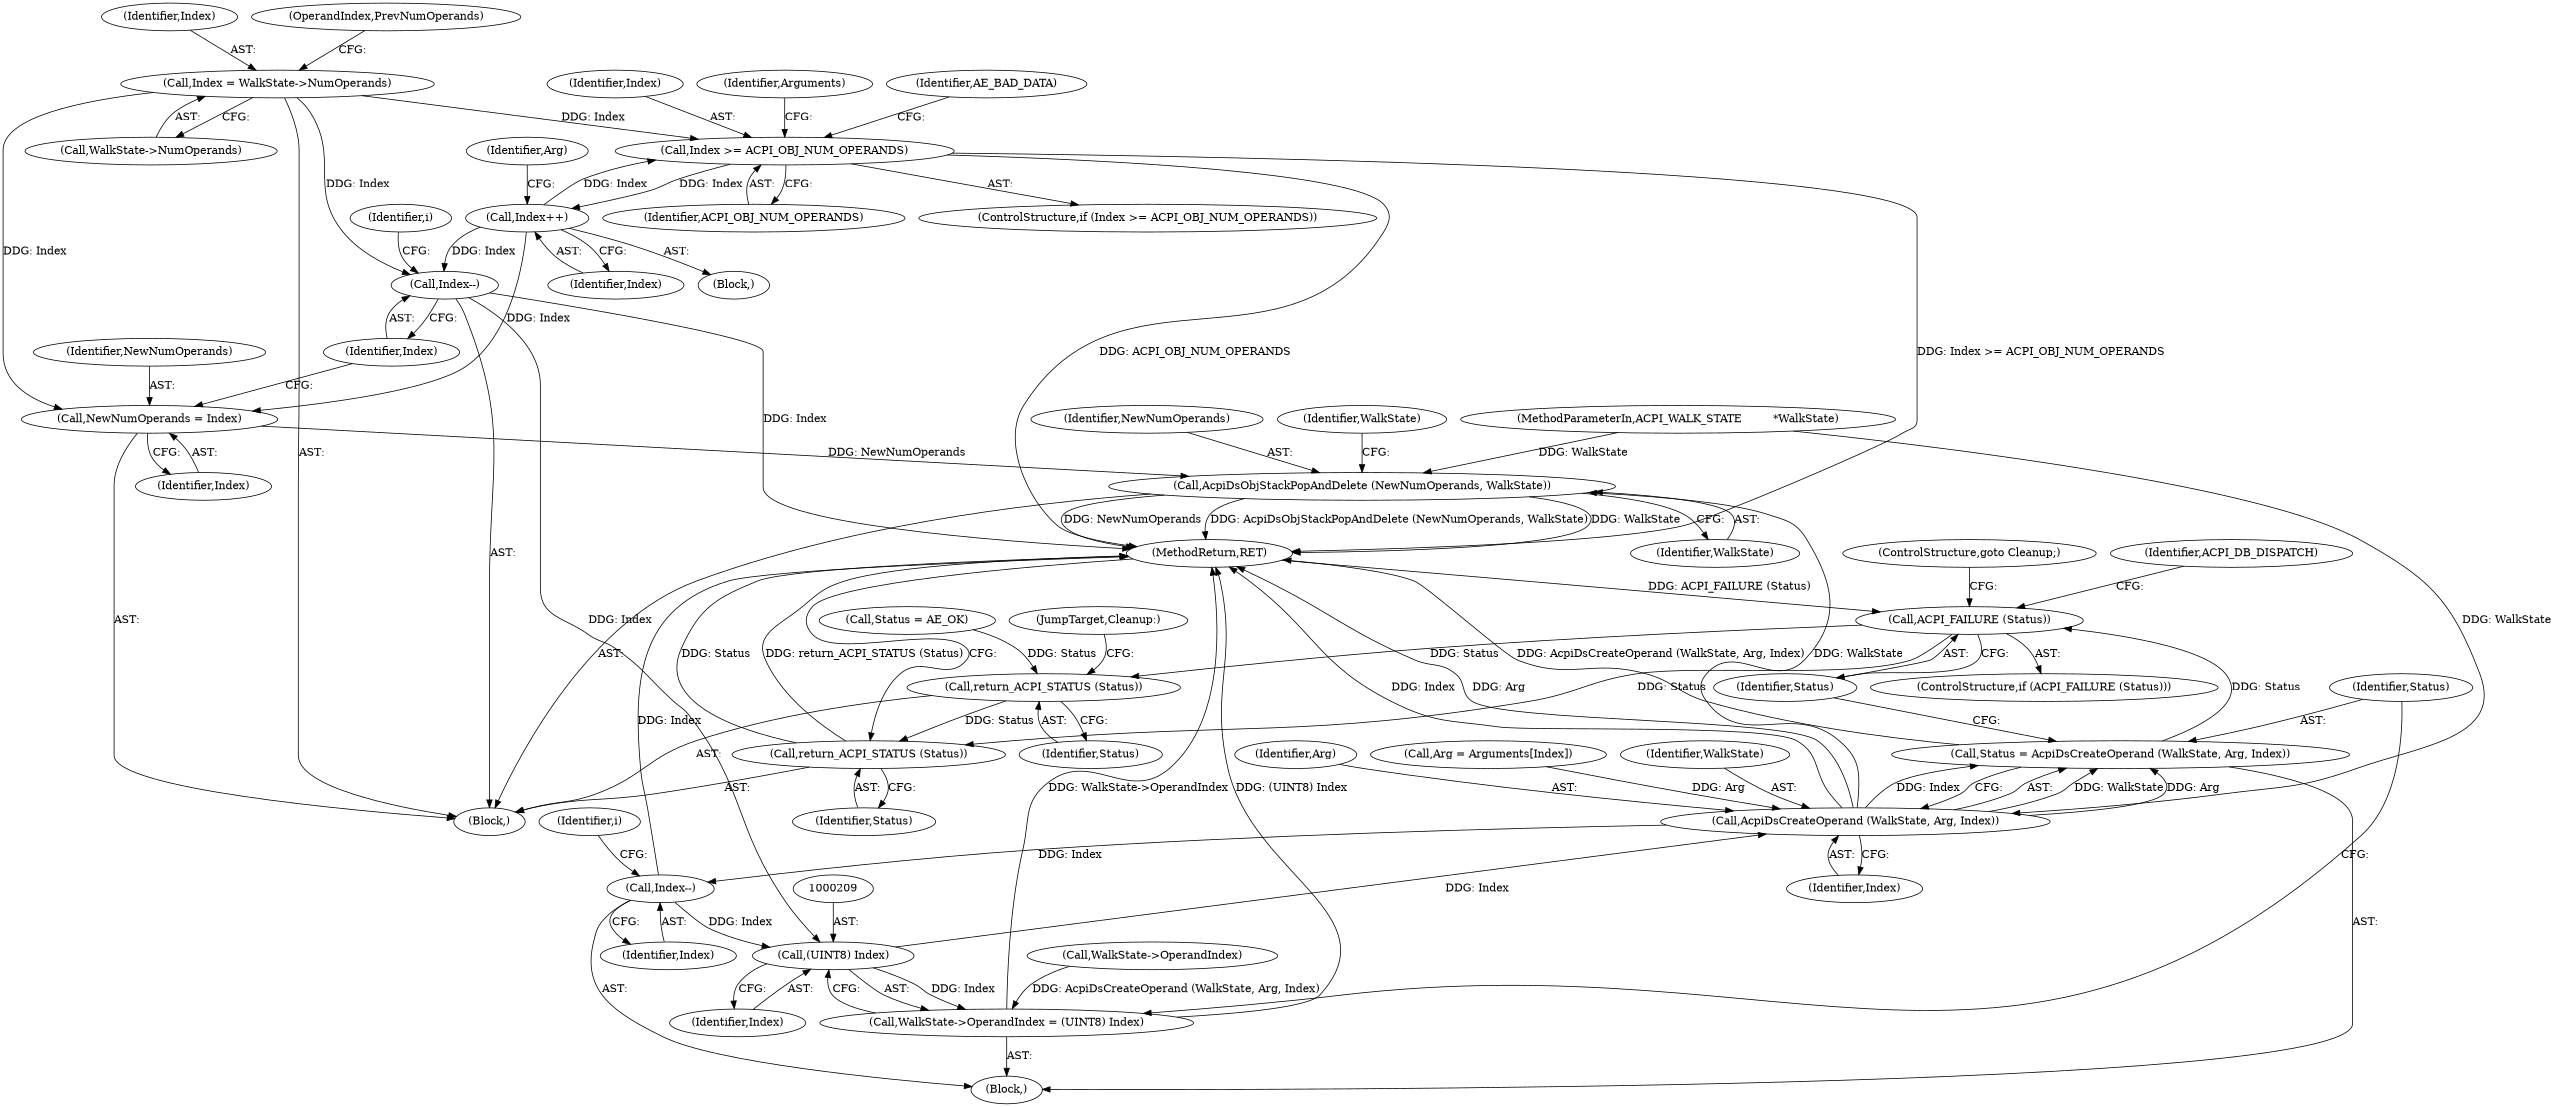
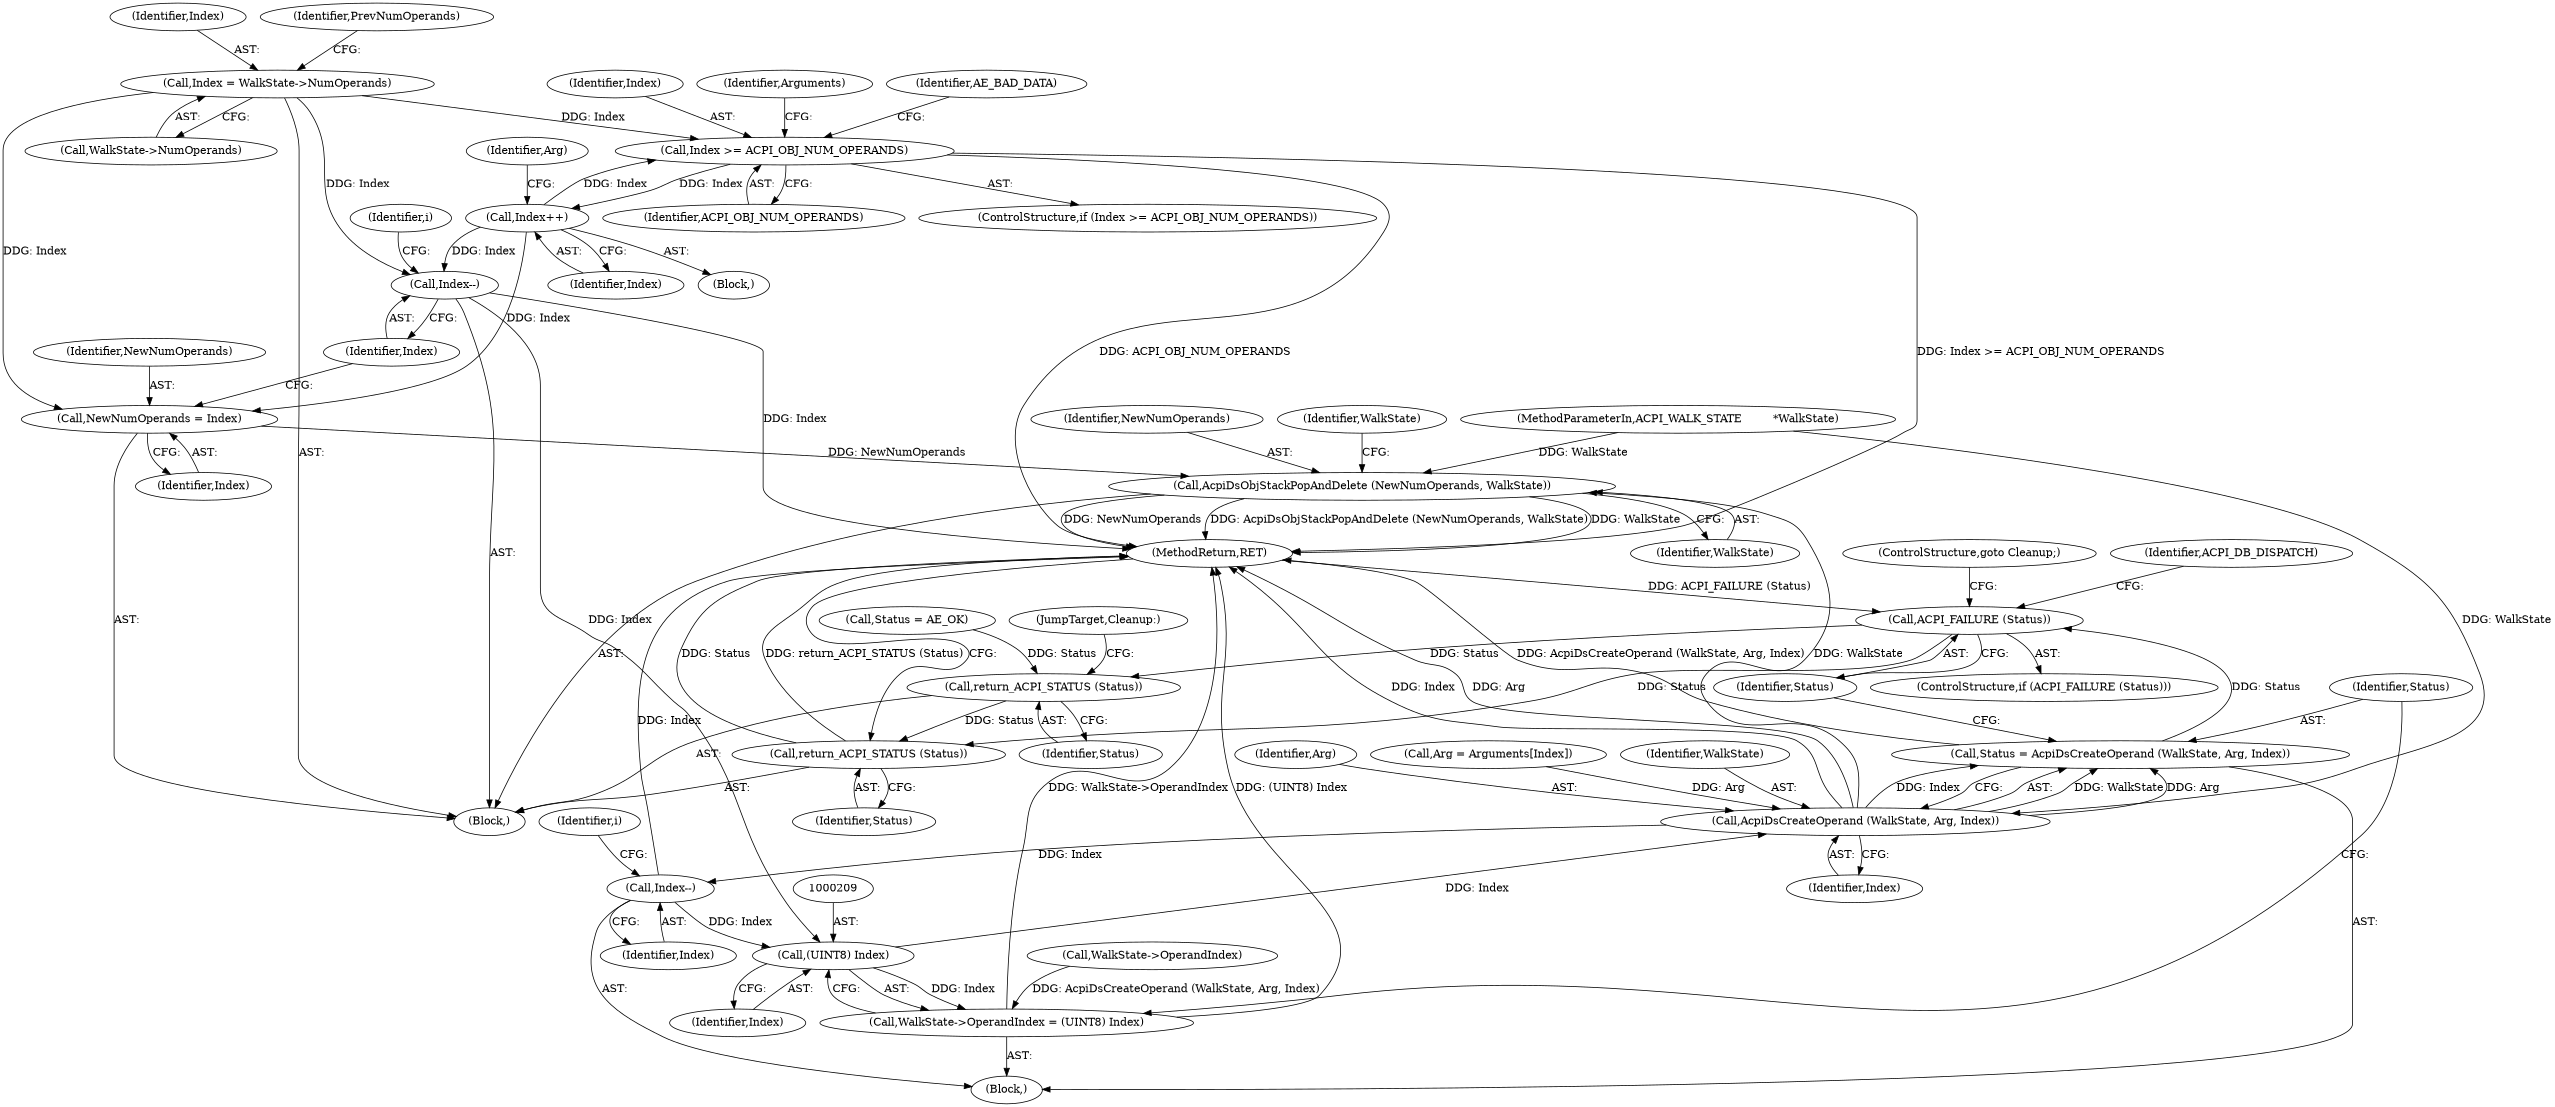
node "(OperandIndex,PrevNumOperands)": label "(OperandIndex,PrevNumOperands)" -> "(Identifier,PrevNumOperands)"
